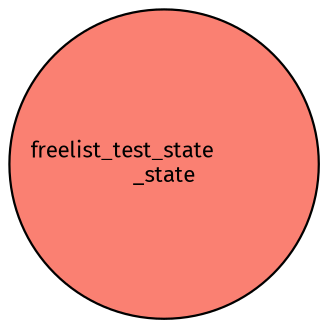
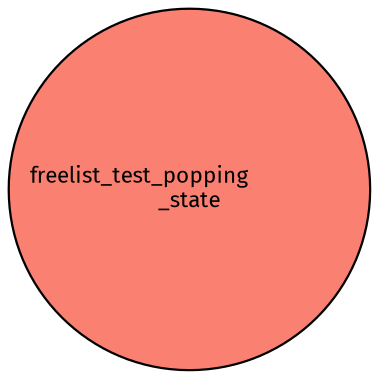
node "freelist_test_state _state": label "freelist_test_state _state" -> "freelist_test_popping _state"
